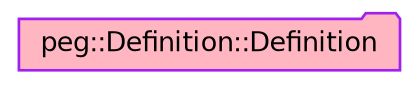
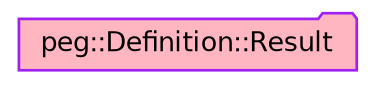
node "peg::Definition::Definition": label "peg::Definition::Definition" -> "peg::Definition::Result"
